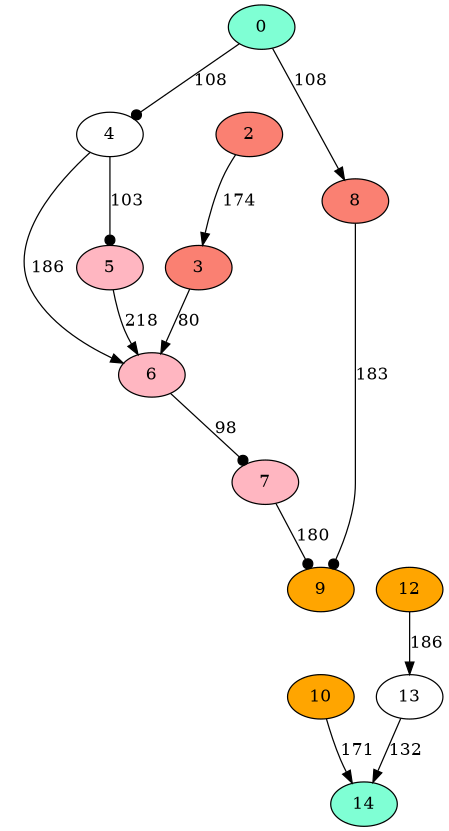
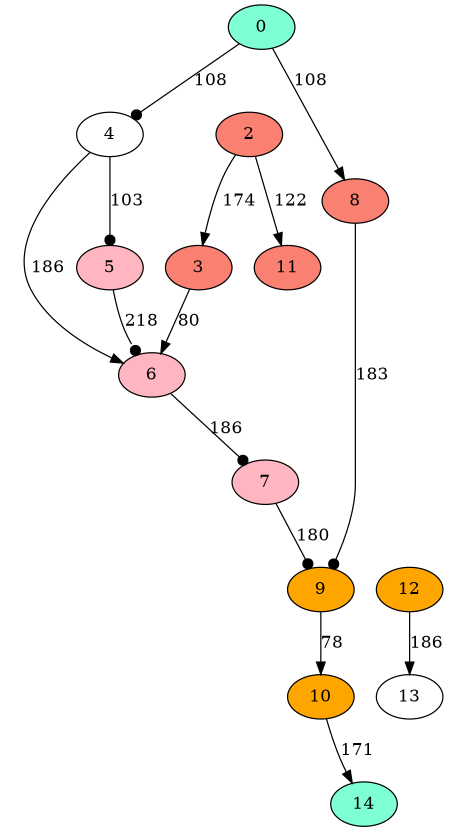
node "11": added
edge "5" -> "6": arrowhead normal -> dot
edge "6" -> "7": label "98" -> "186"
edge "9" -> "10": added, label "78"
edge "13" -> "14": removed, label "132"
